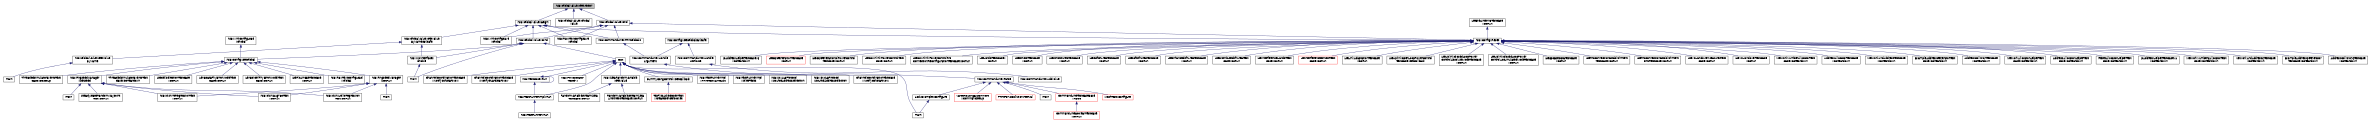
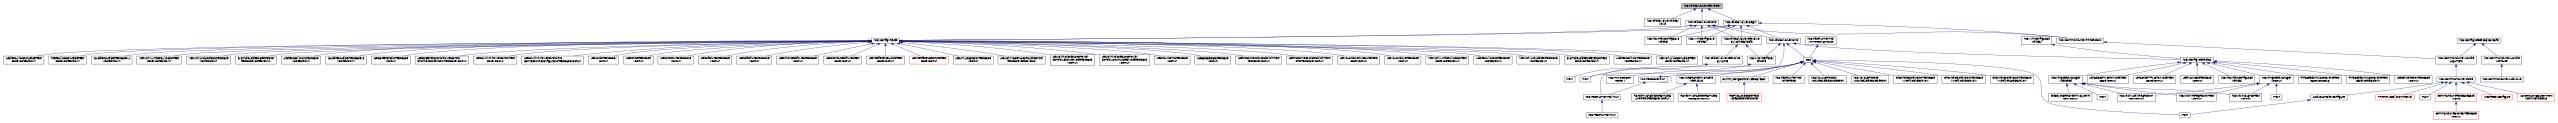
edge "ns3::GlobalValue::GetValue ByNameFailSafe" -> "ns3::GlobalValue::End": added
edge "ns3::Config::Reset" -> "LteEnbAntennaTestCase ::DoRun": reversed
node "LteCqiGenerationTestCase ::DoRun": color red -> black
node "LteCqiGenerationDlPowerControl TestCase::DoRun": label "LteCqiGenerationDlPowerControl TestCase::DoRun" -> "LteCqiGenerationDlPowerControl ChannelCoordinationTestCase::DoRun"
edge "ns3::TestRunnerImpl ::PrintTestNameList" -> "test": reversed
